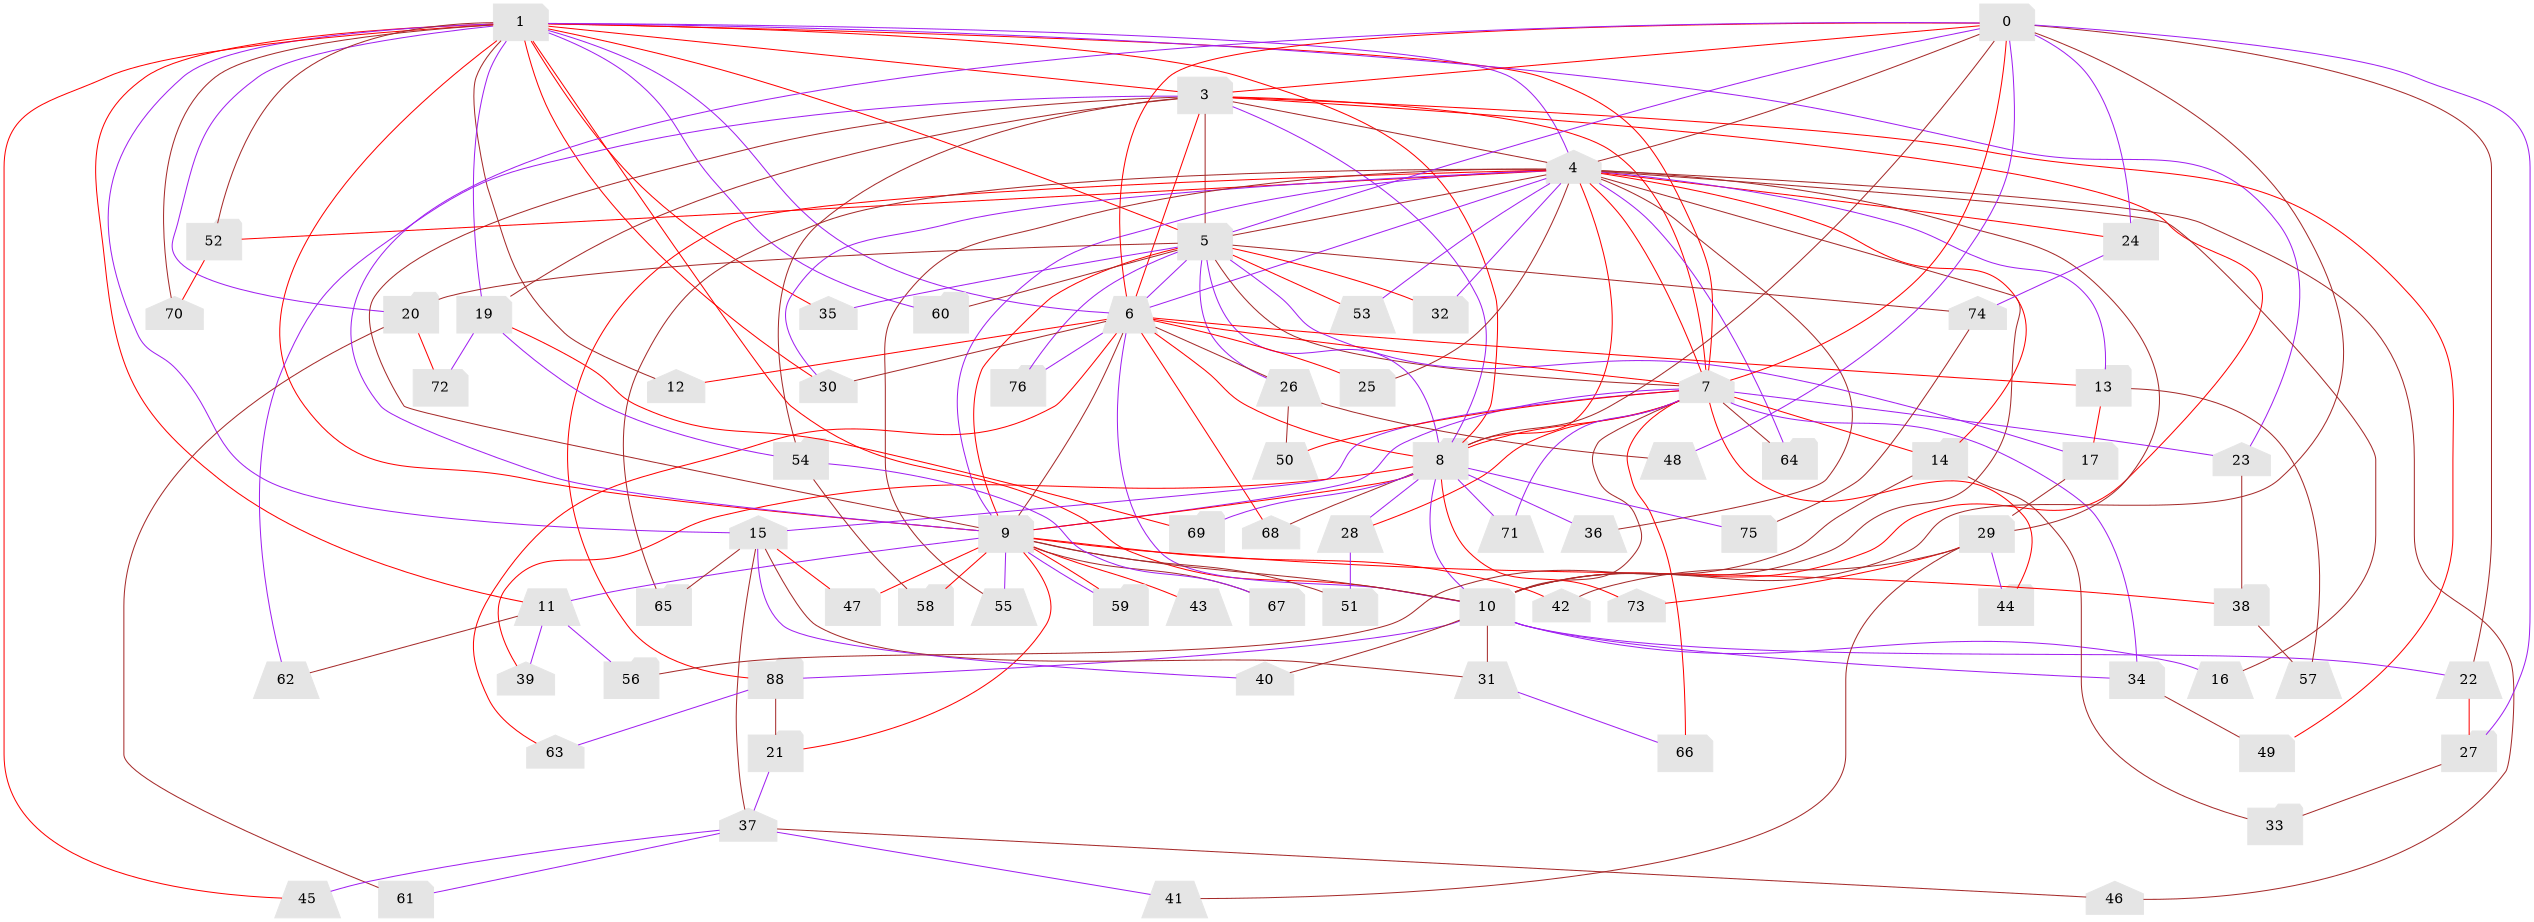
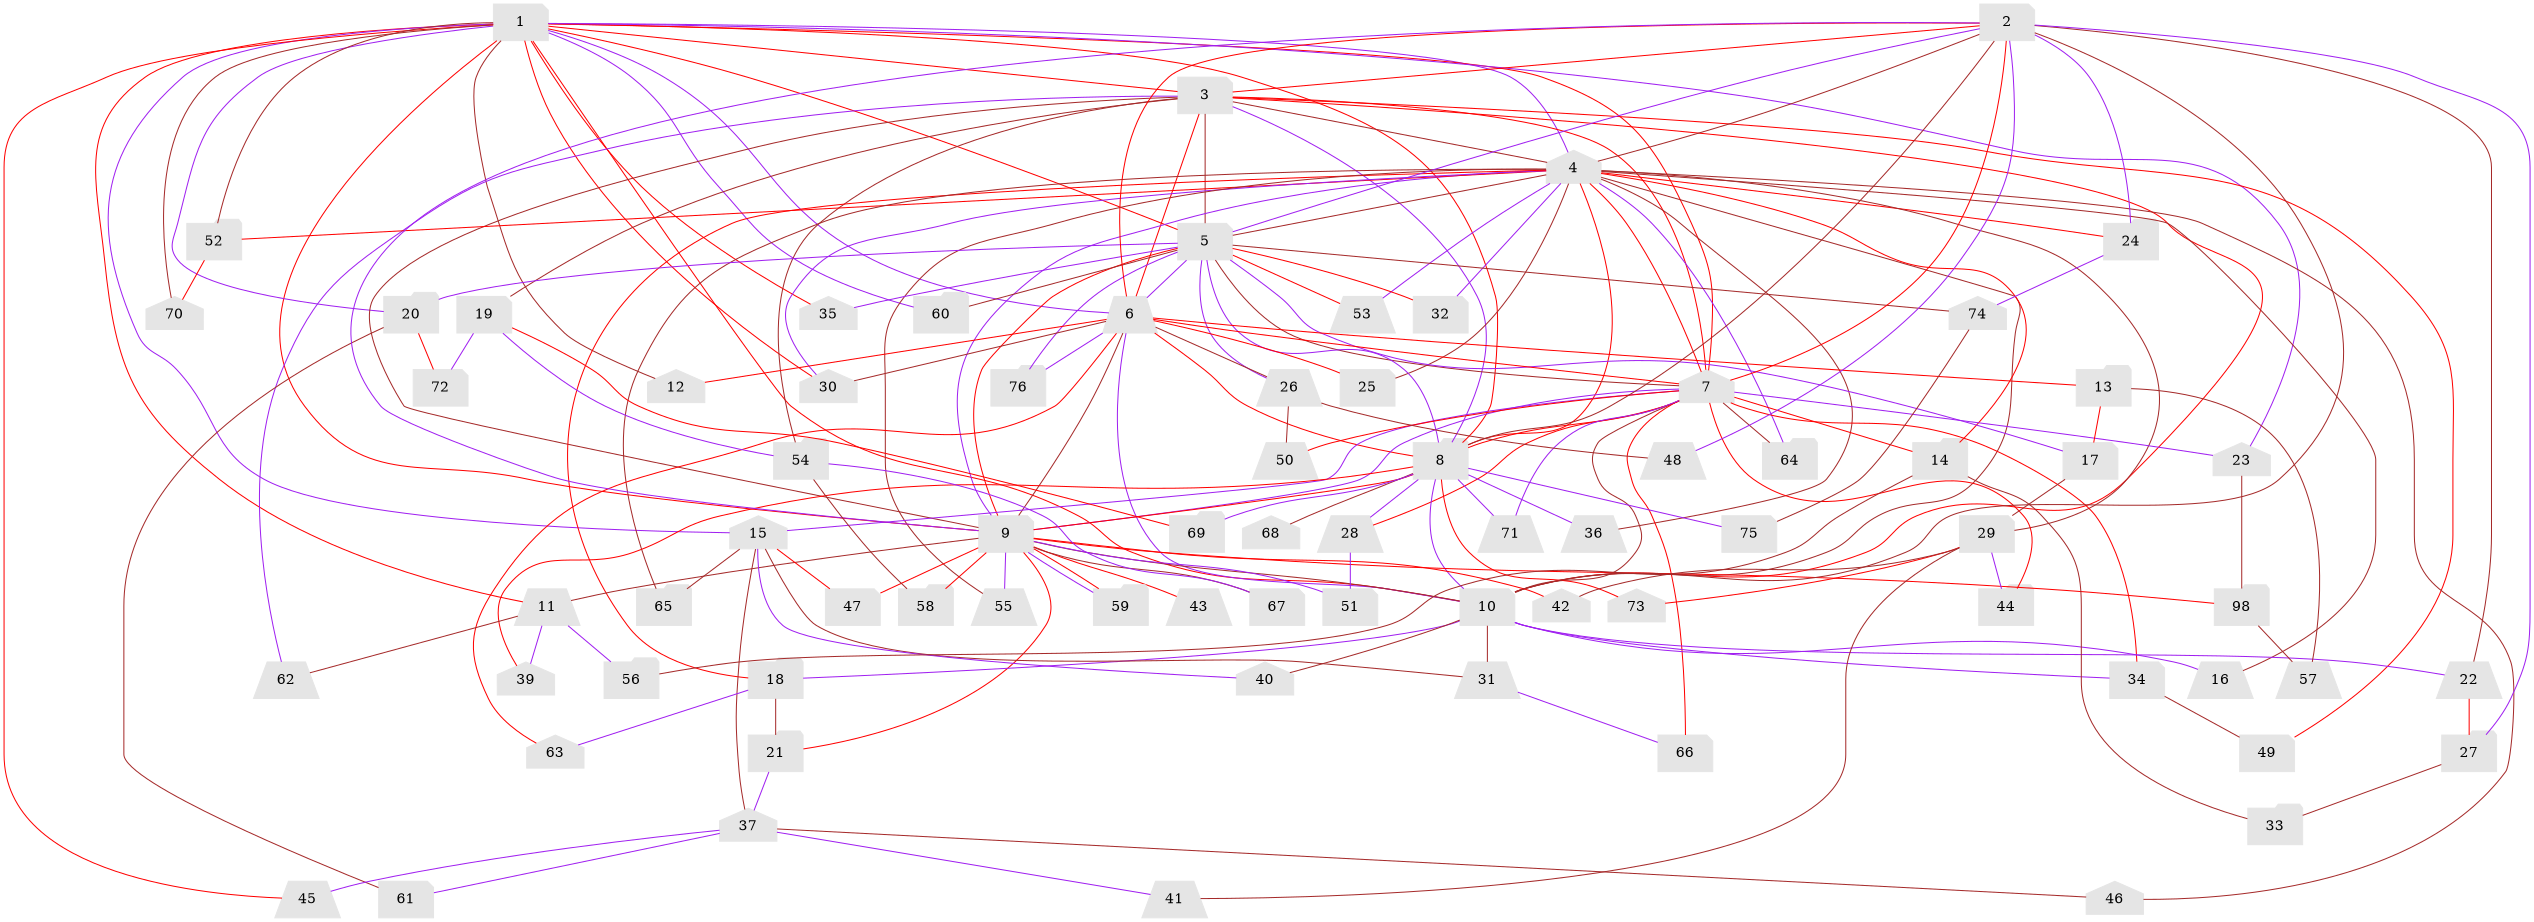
node "0": label "0" -> "2"
edge "1" -- "19": removed
edge "4" -- "13": removed
edge "4" -- "6": removed
edge "5" -- "20": color brown -> purple
edge "6" -- "68": removed
edge "7" -- "34": color purple -> red
edge "9" -- "11": color purple -> brown
edge "9" -- "51": color brown -> purple
node "38": label "38" -> "98"
node "88": label "88" -> "18"
